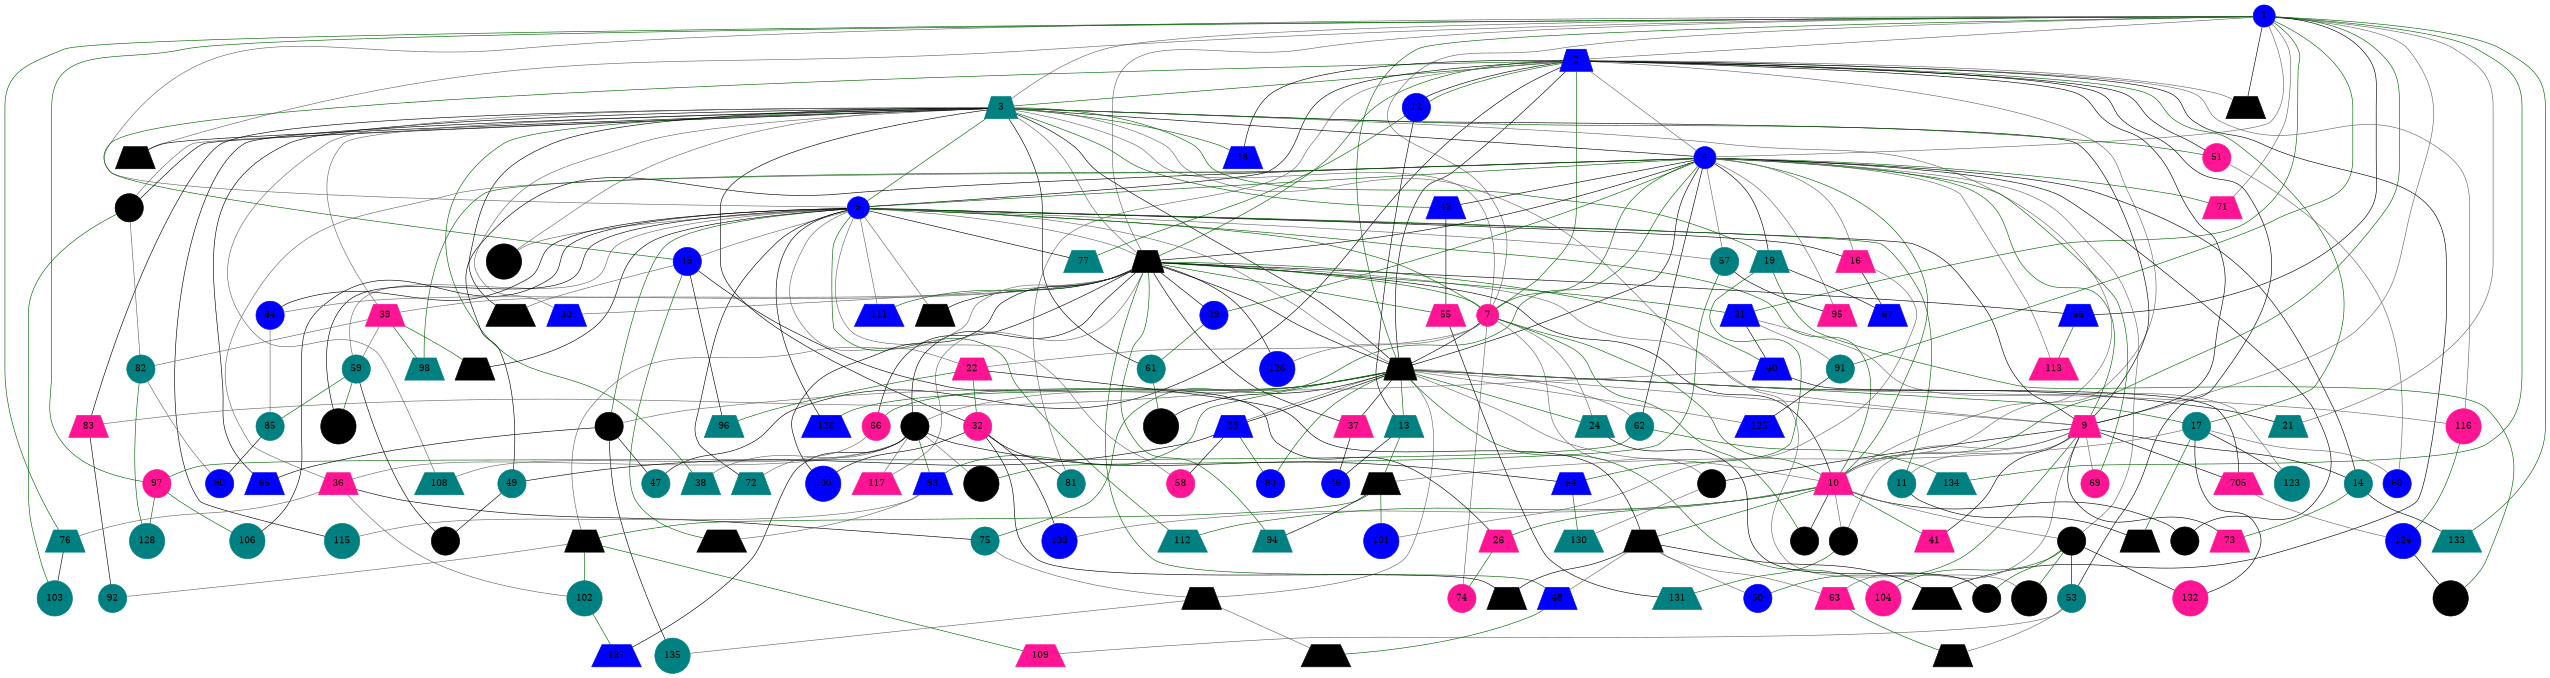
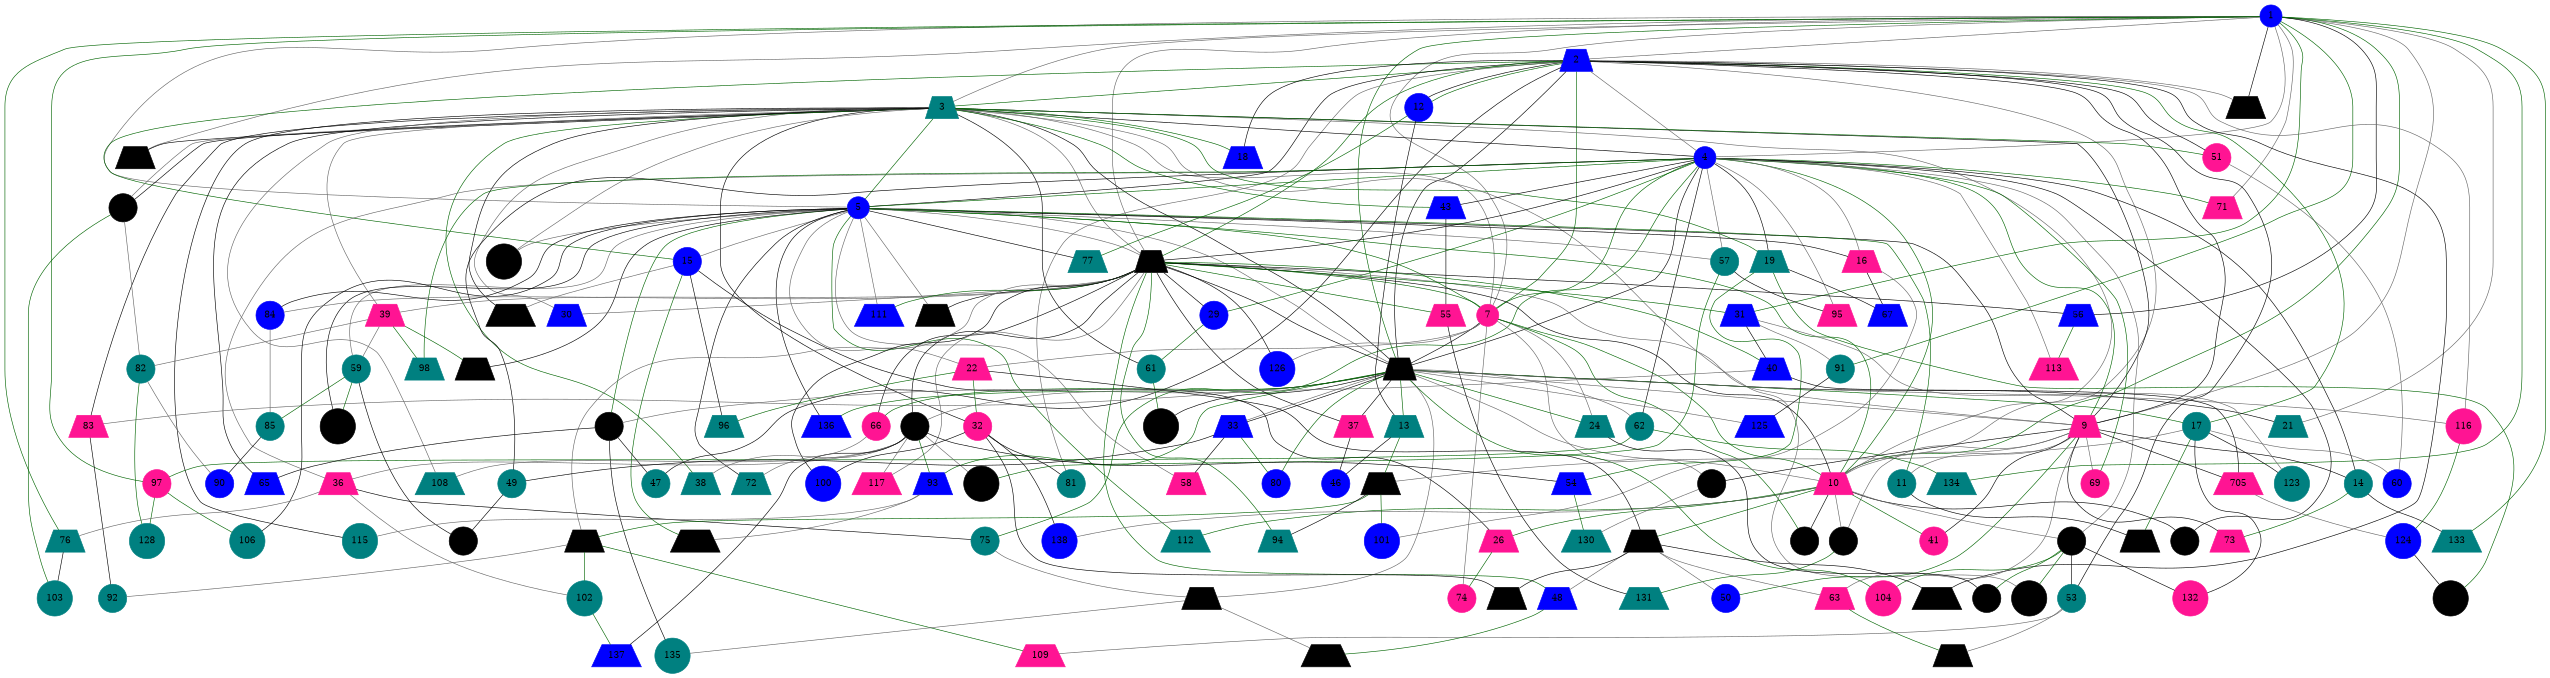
node "58": shape circle -> trapezium
node "41": shape trapezium -> circle
